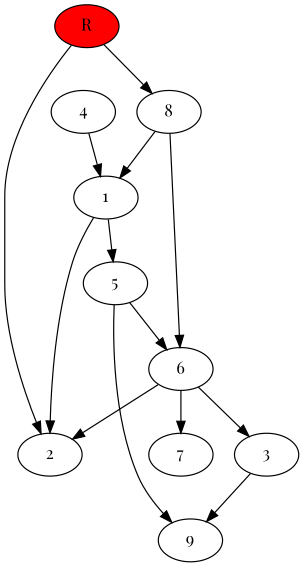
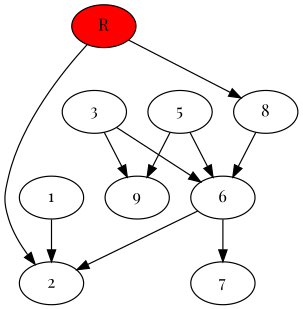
node "4": removed
edge "8" -> "1": removed
edge "1" -> "5": removed
edge "6" -> "3": reversed
